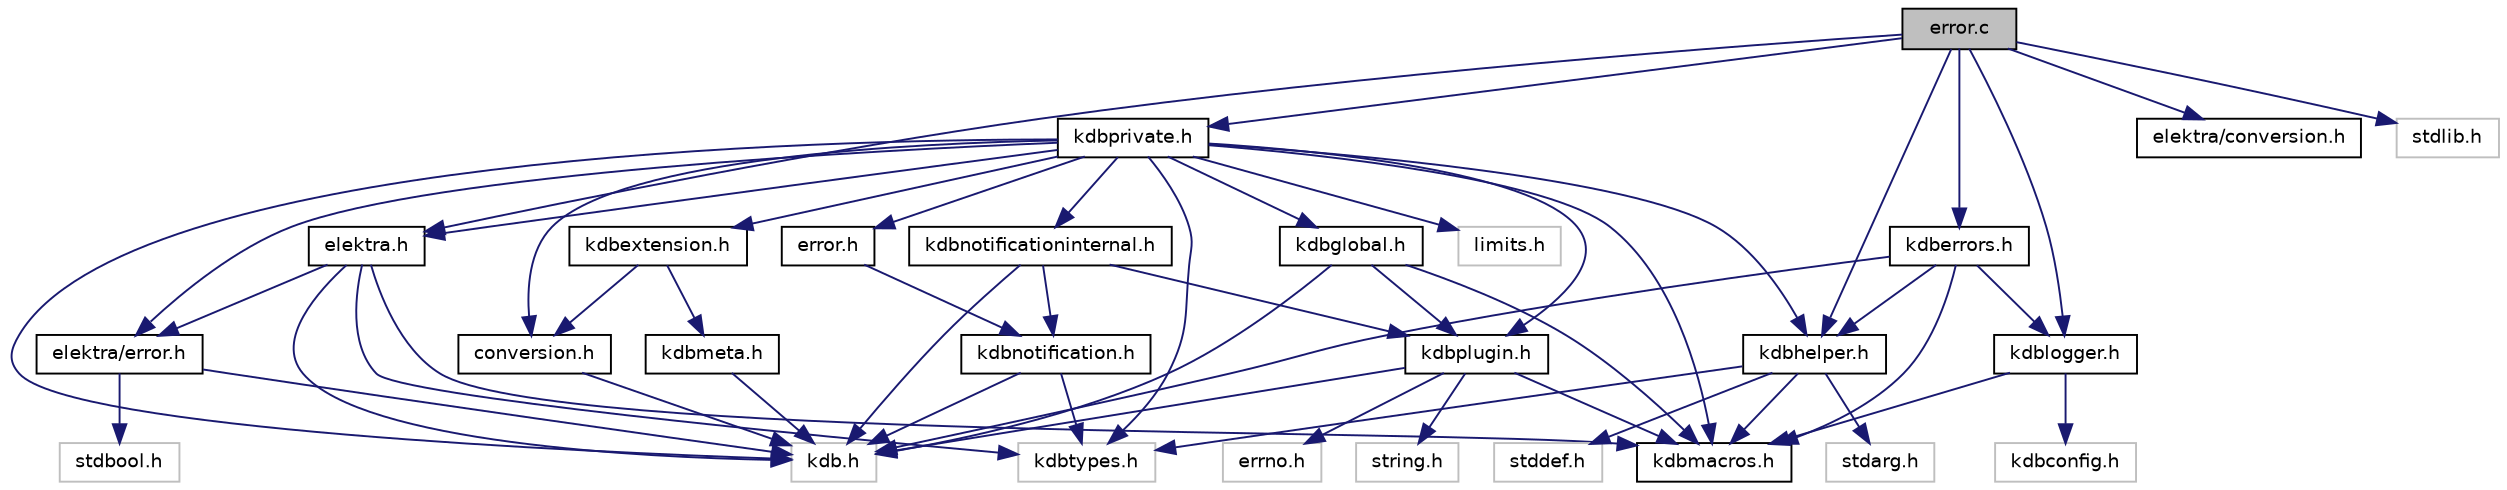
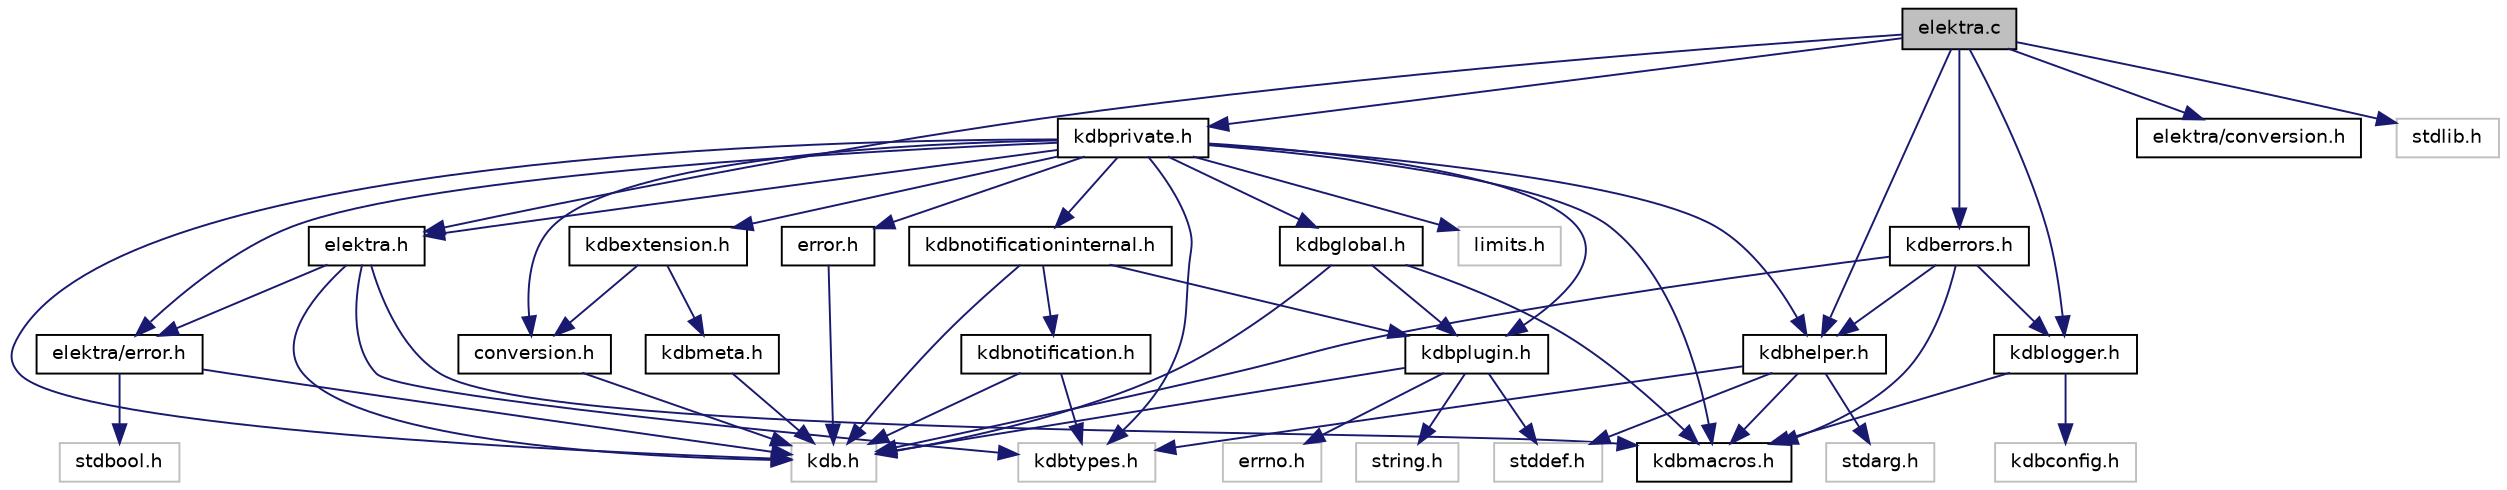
node "error.c": label "error.c" -> "elektra.c"
edge "error.h" -> "kdbnotification.h": now "error.h" -> "kdb.h"
edge "kdbplugin.h" -> "kdbmacros.h": now "kdbplugin.h" -> "stddef.h"
